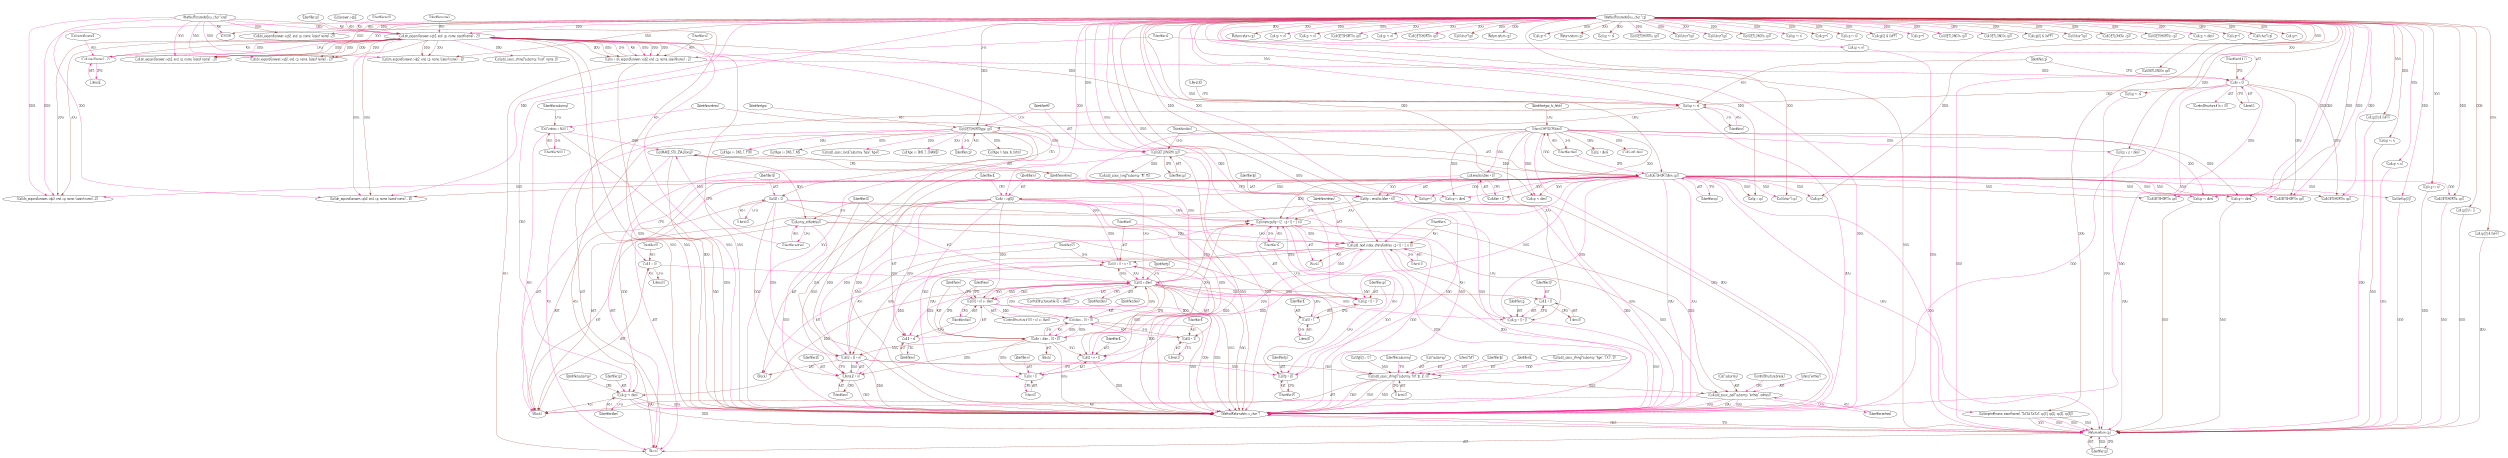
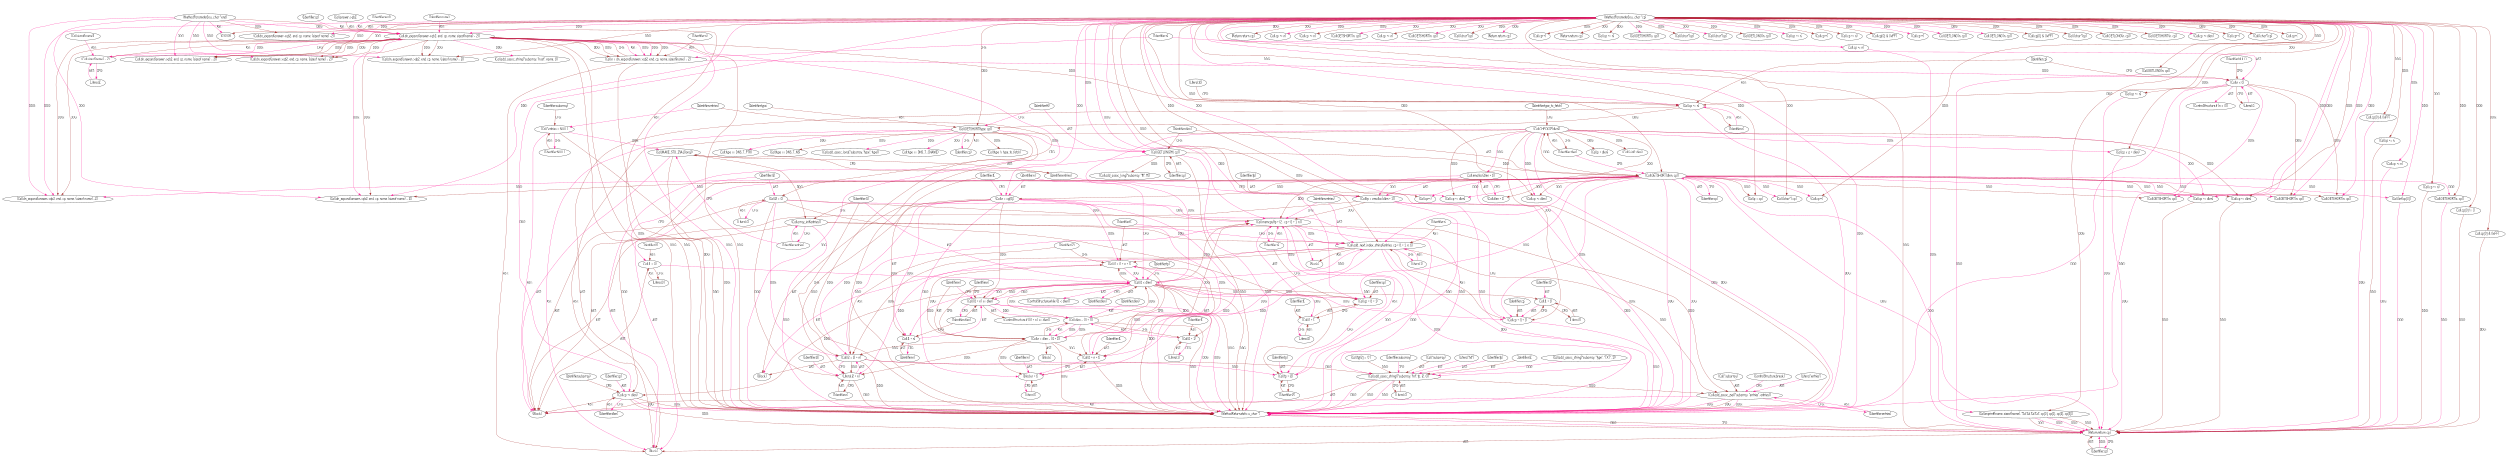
node "(Literal,CHECKCP(dlen))": label "(Literal,CHECKCP(dlen))" -> "(Call,CHECKCP(dlen))"
node "(Call,tp = emalloc(dlen + 6))": label "(Call,tp = emalloc(dlen + 6))" -> "(Call,tp = emalloc(dlen + 1))"
node "(Call,n + 1)": label "(Call,n + 1)" -> "(Block,n + 1)"
